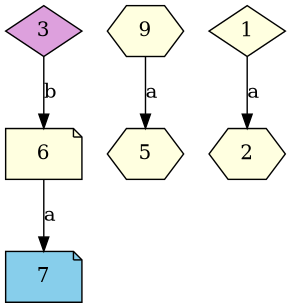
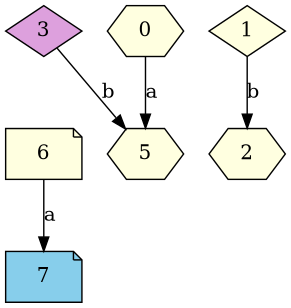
node "9": label "9" -> "0"
edge "3" -> "6": now "3" -> "5"
edge "1" -> "2": label "a" -> "b"
